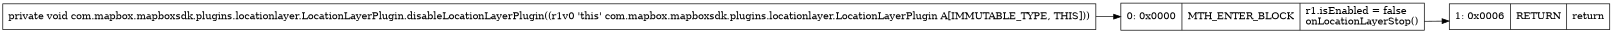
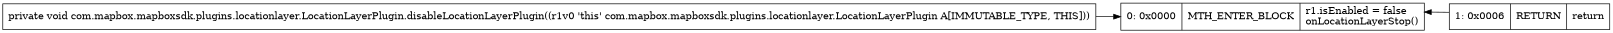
edge "0: 0x0000" -> "1: 0x0006": reversed
